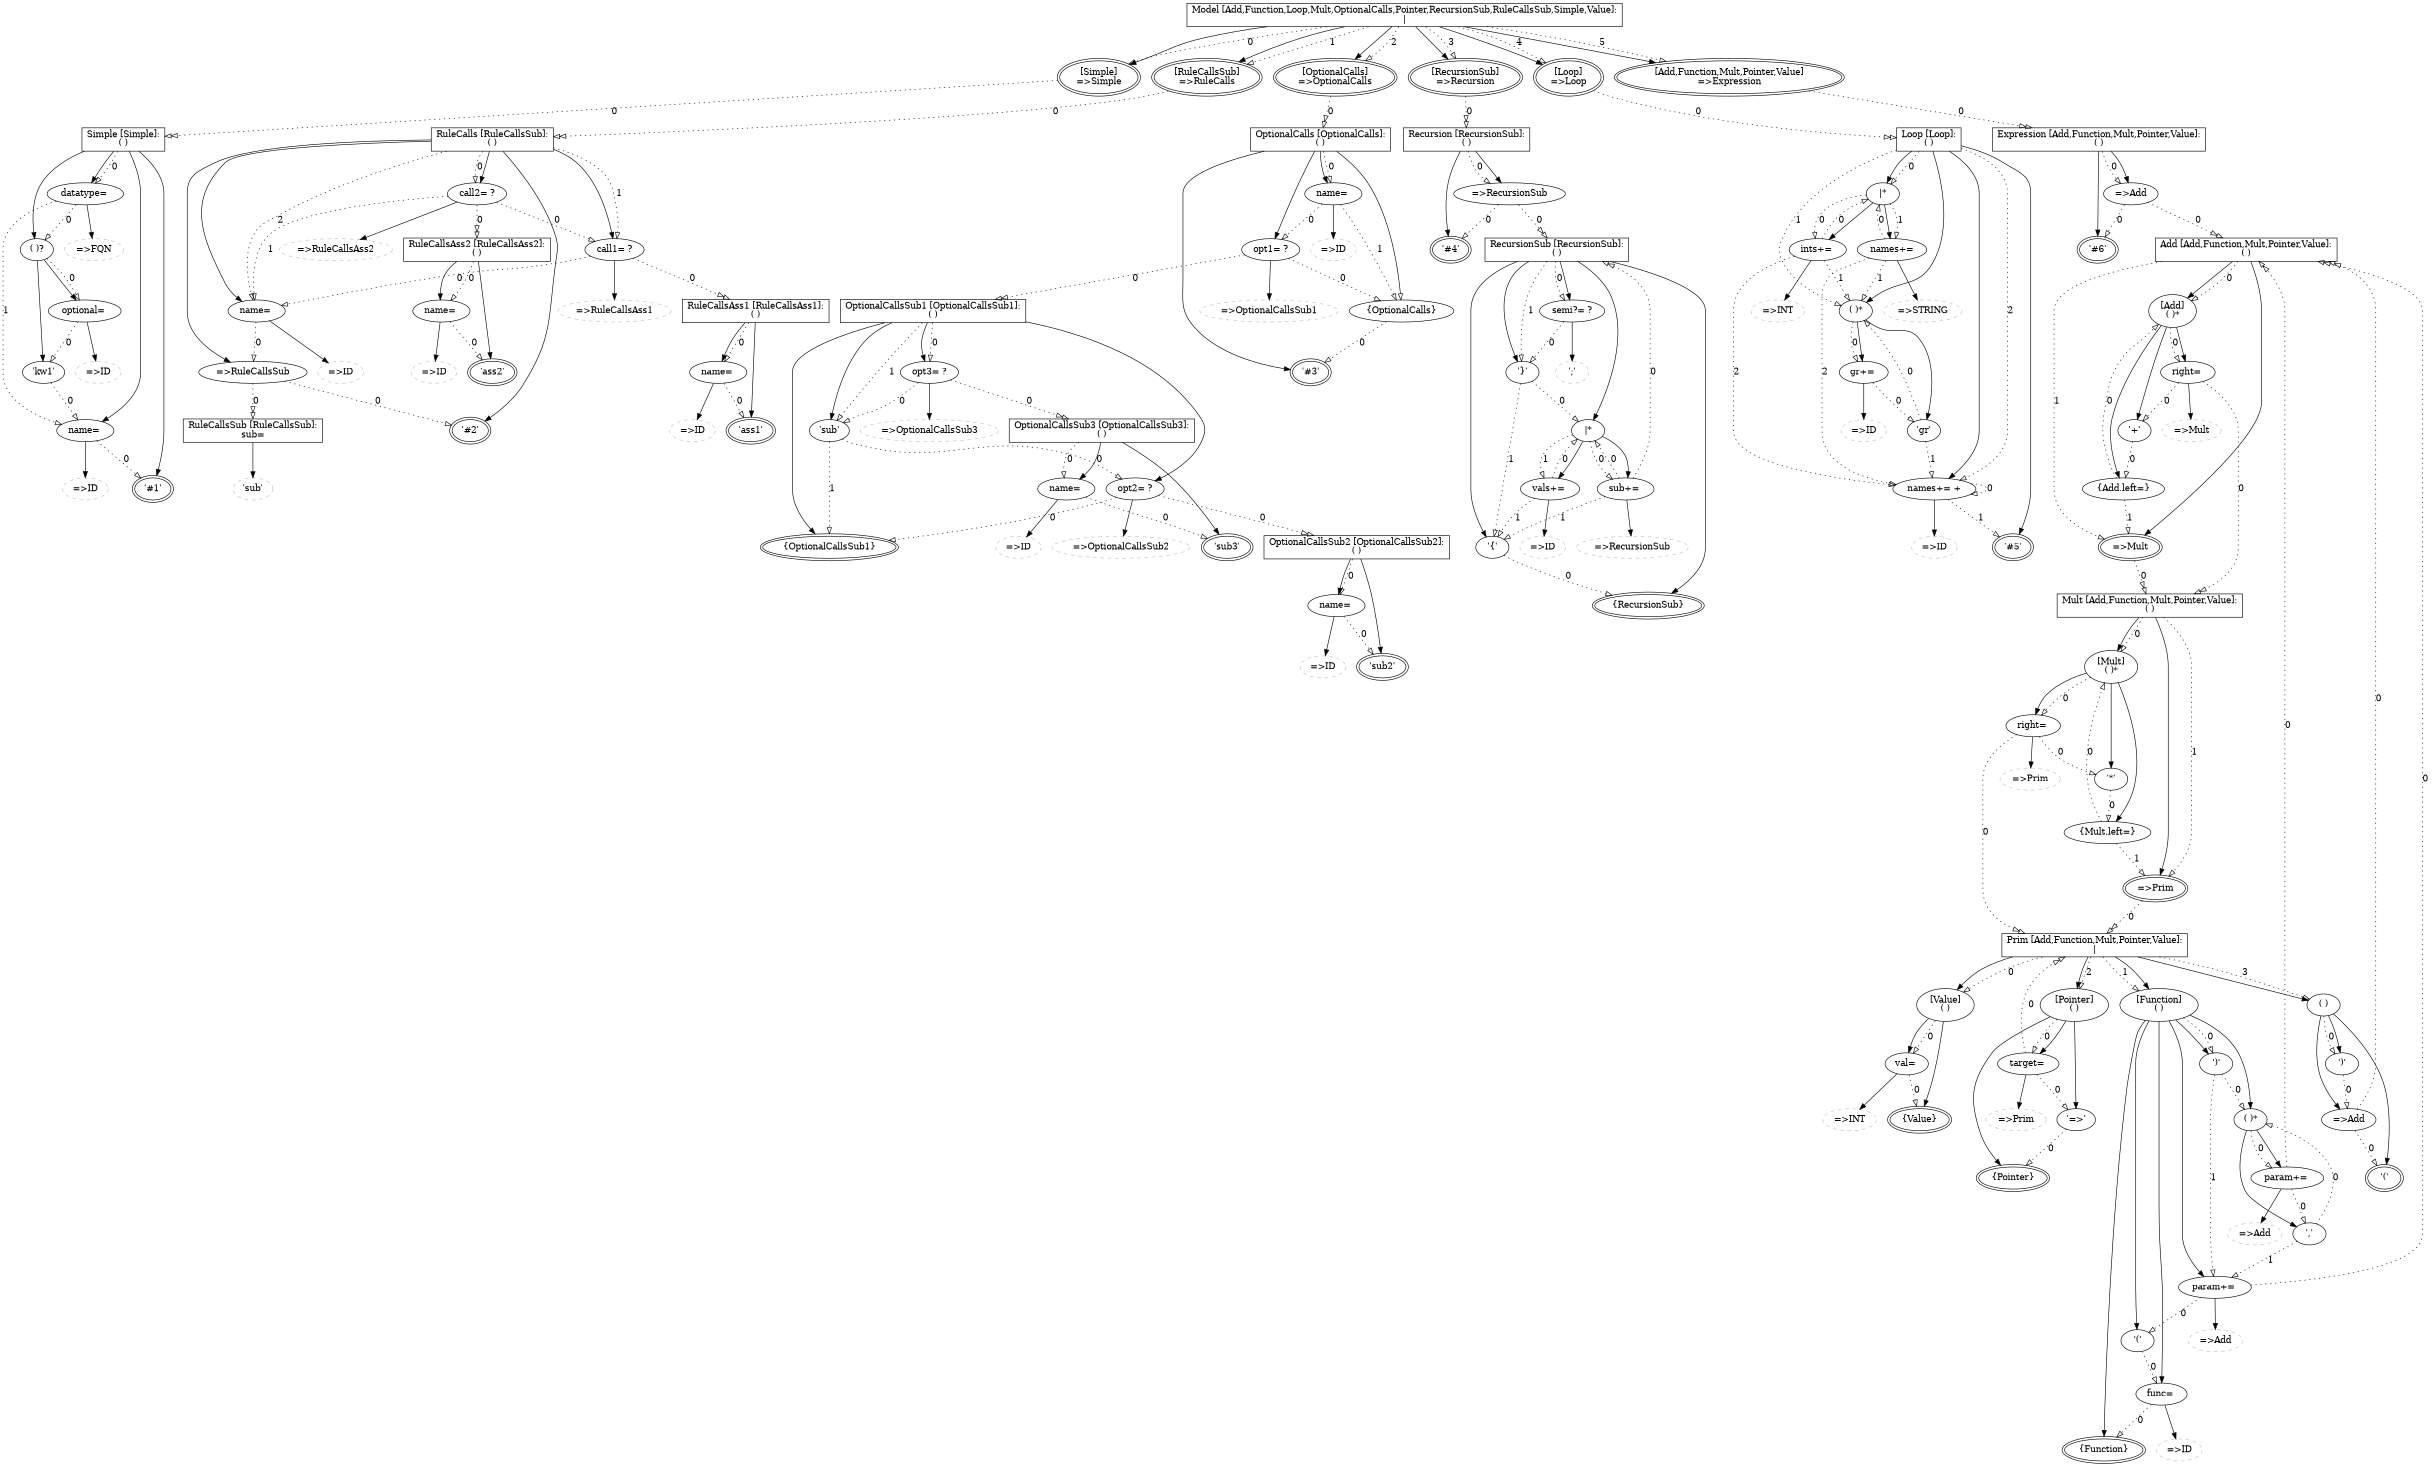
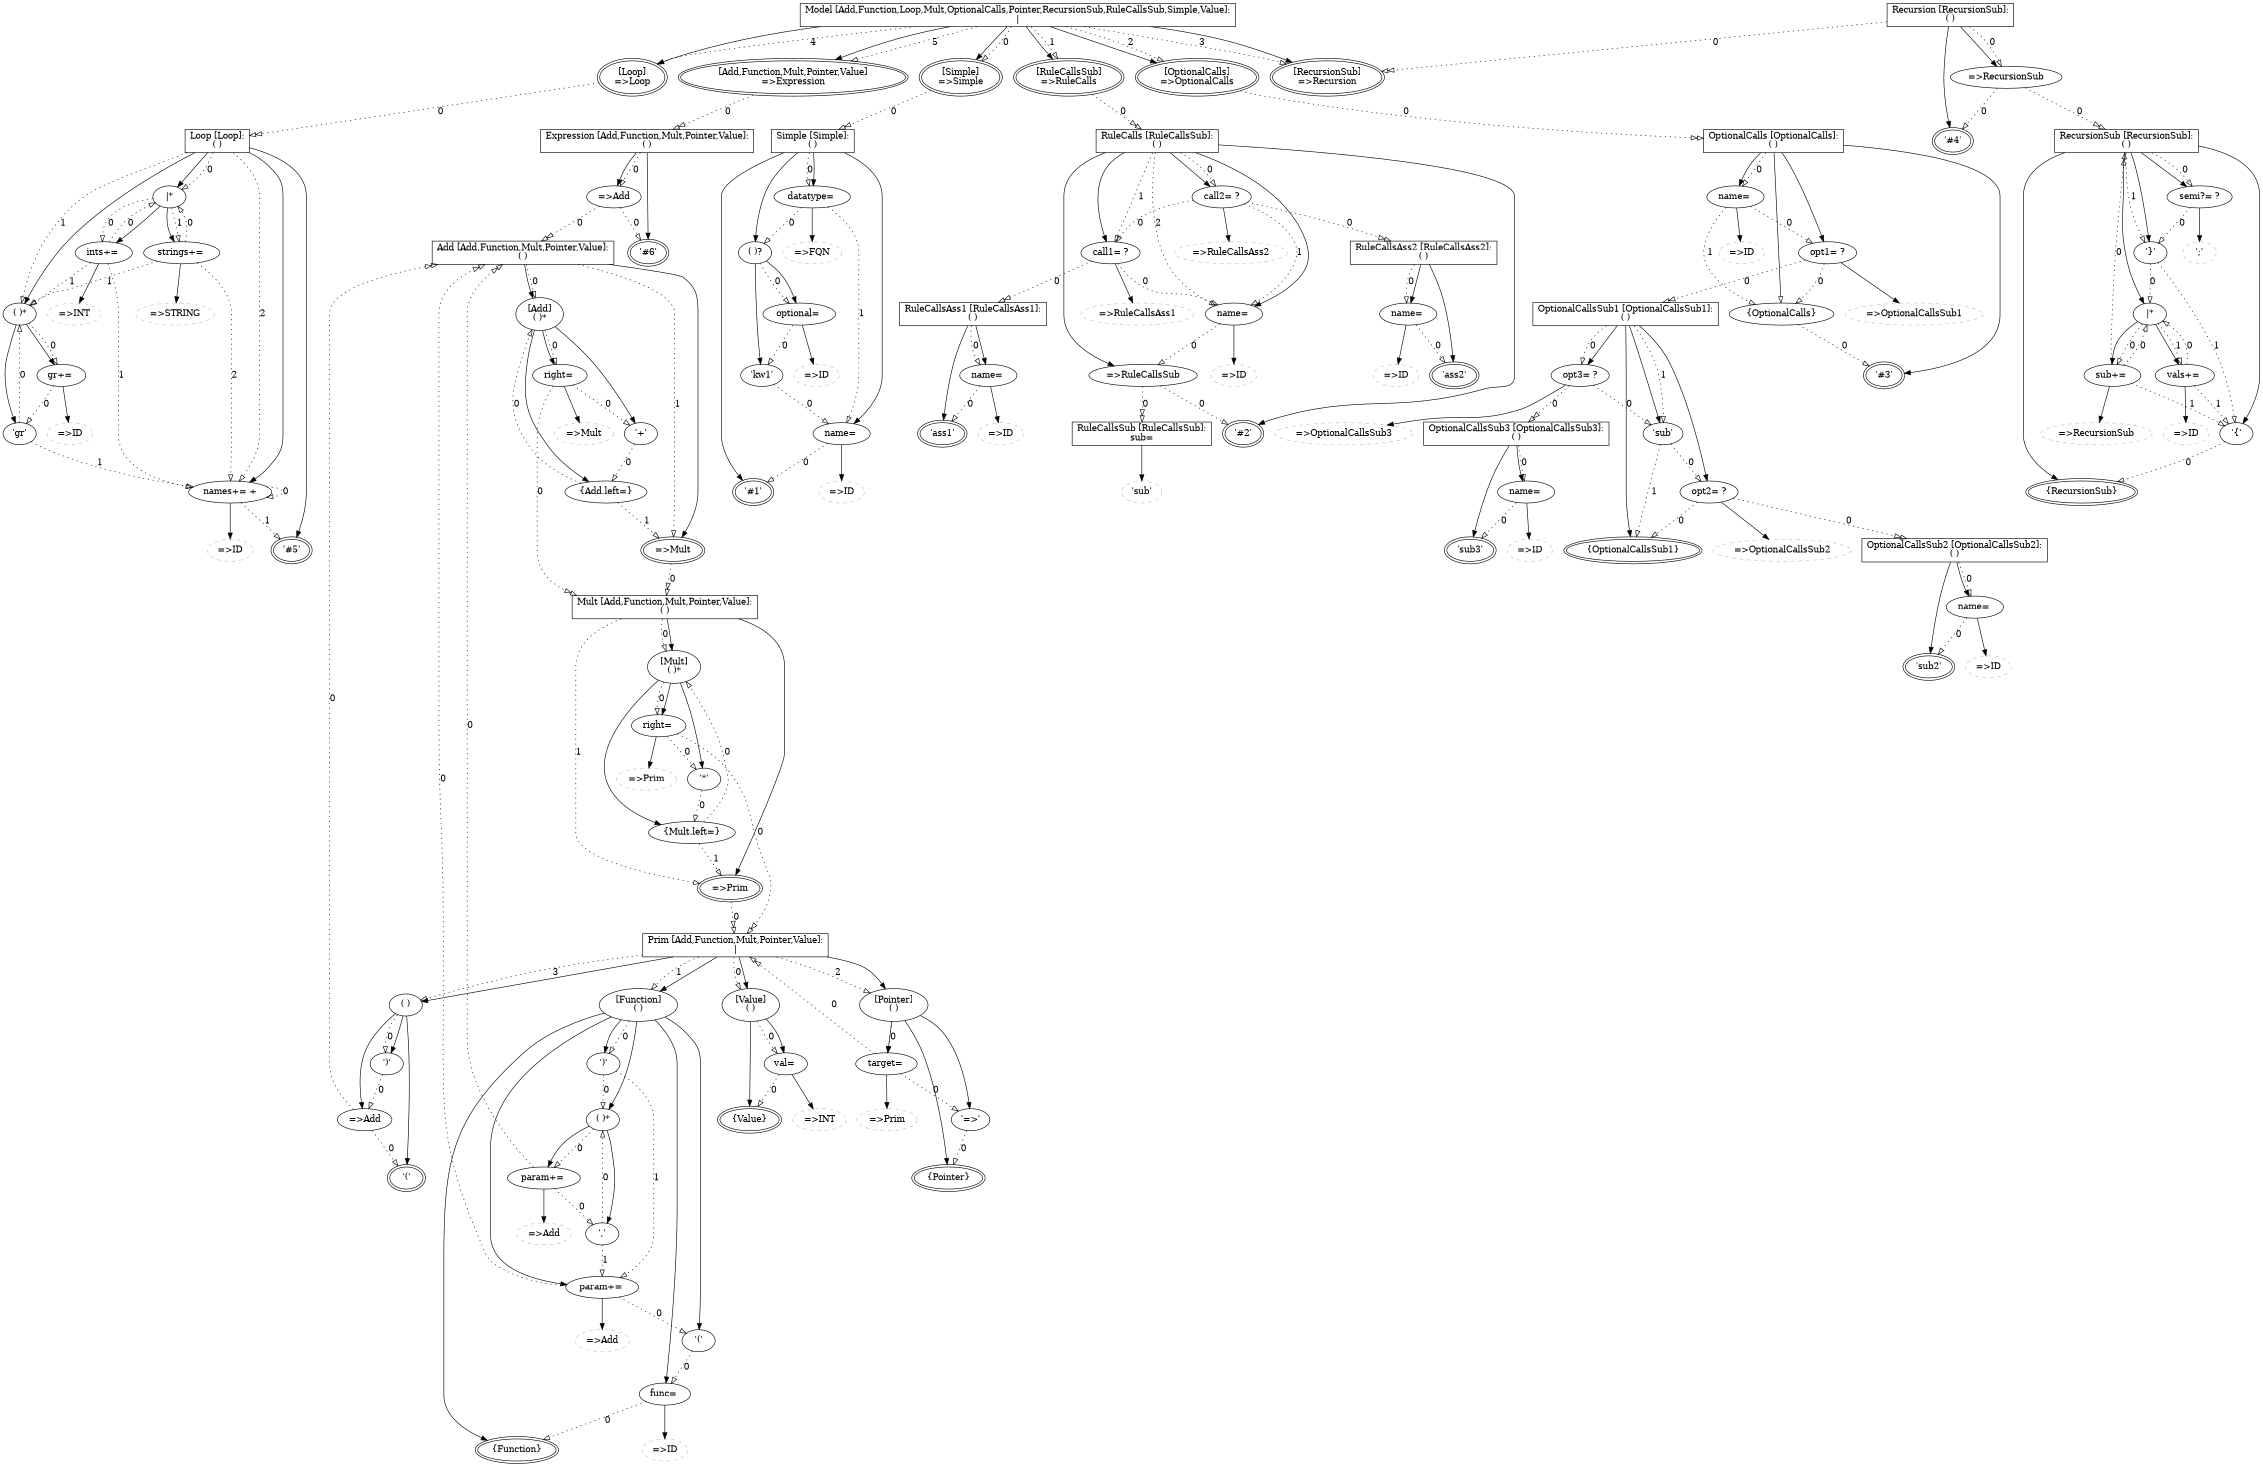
edge "[RecursionSub] =>Recursion" -> "Recursion [RecursionSub]: ( )": reversed
node "names+=": label "names+=" -> "strings+="
edge "ints+=" -> "names+= +": label "2" -> "1"
